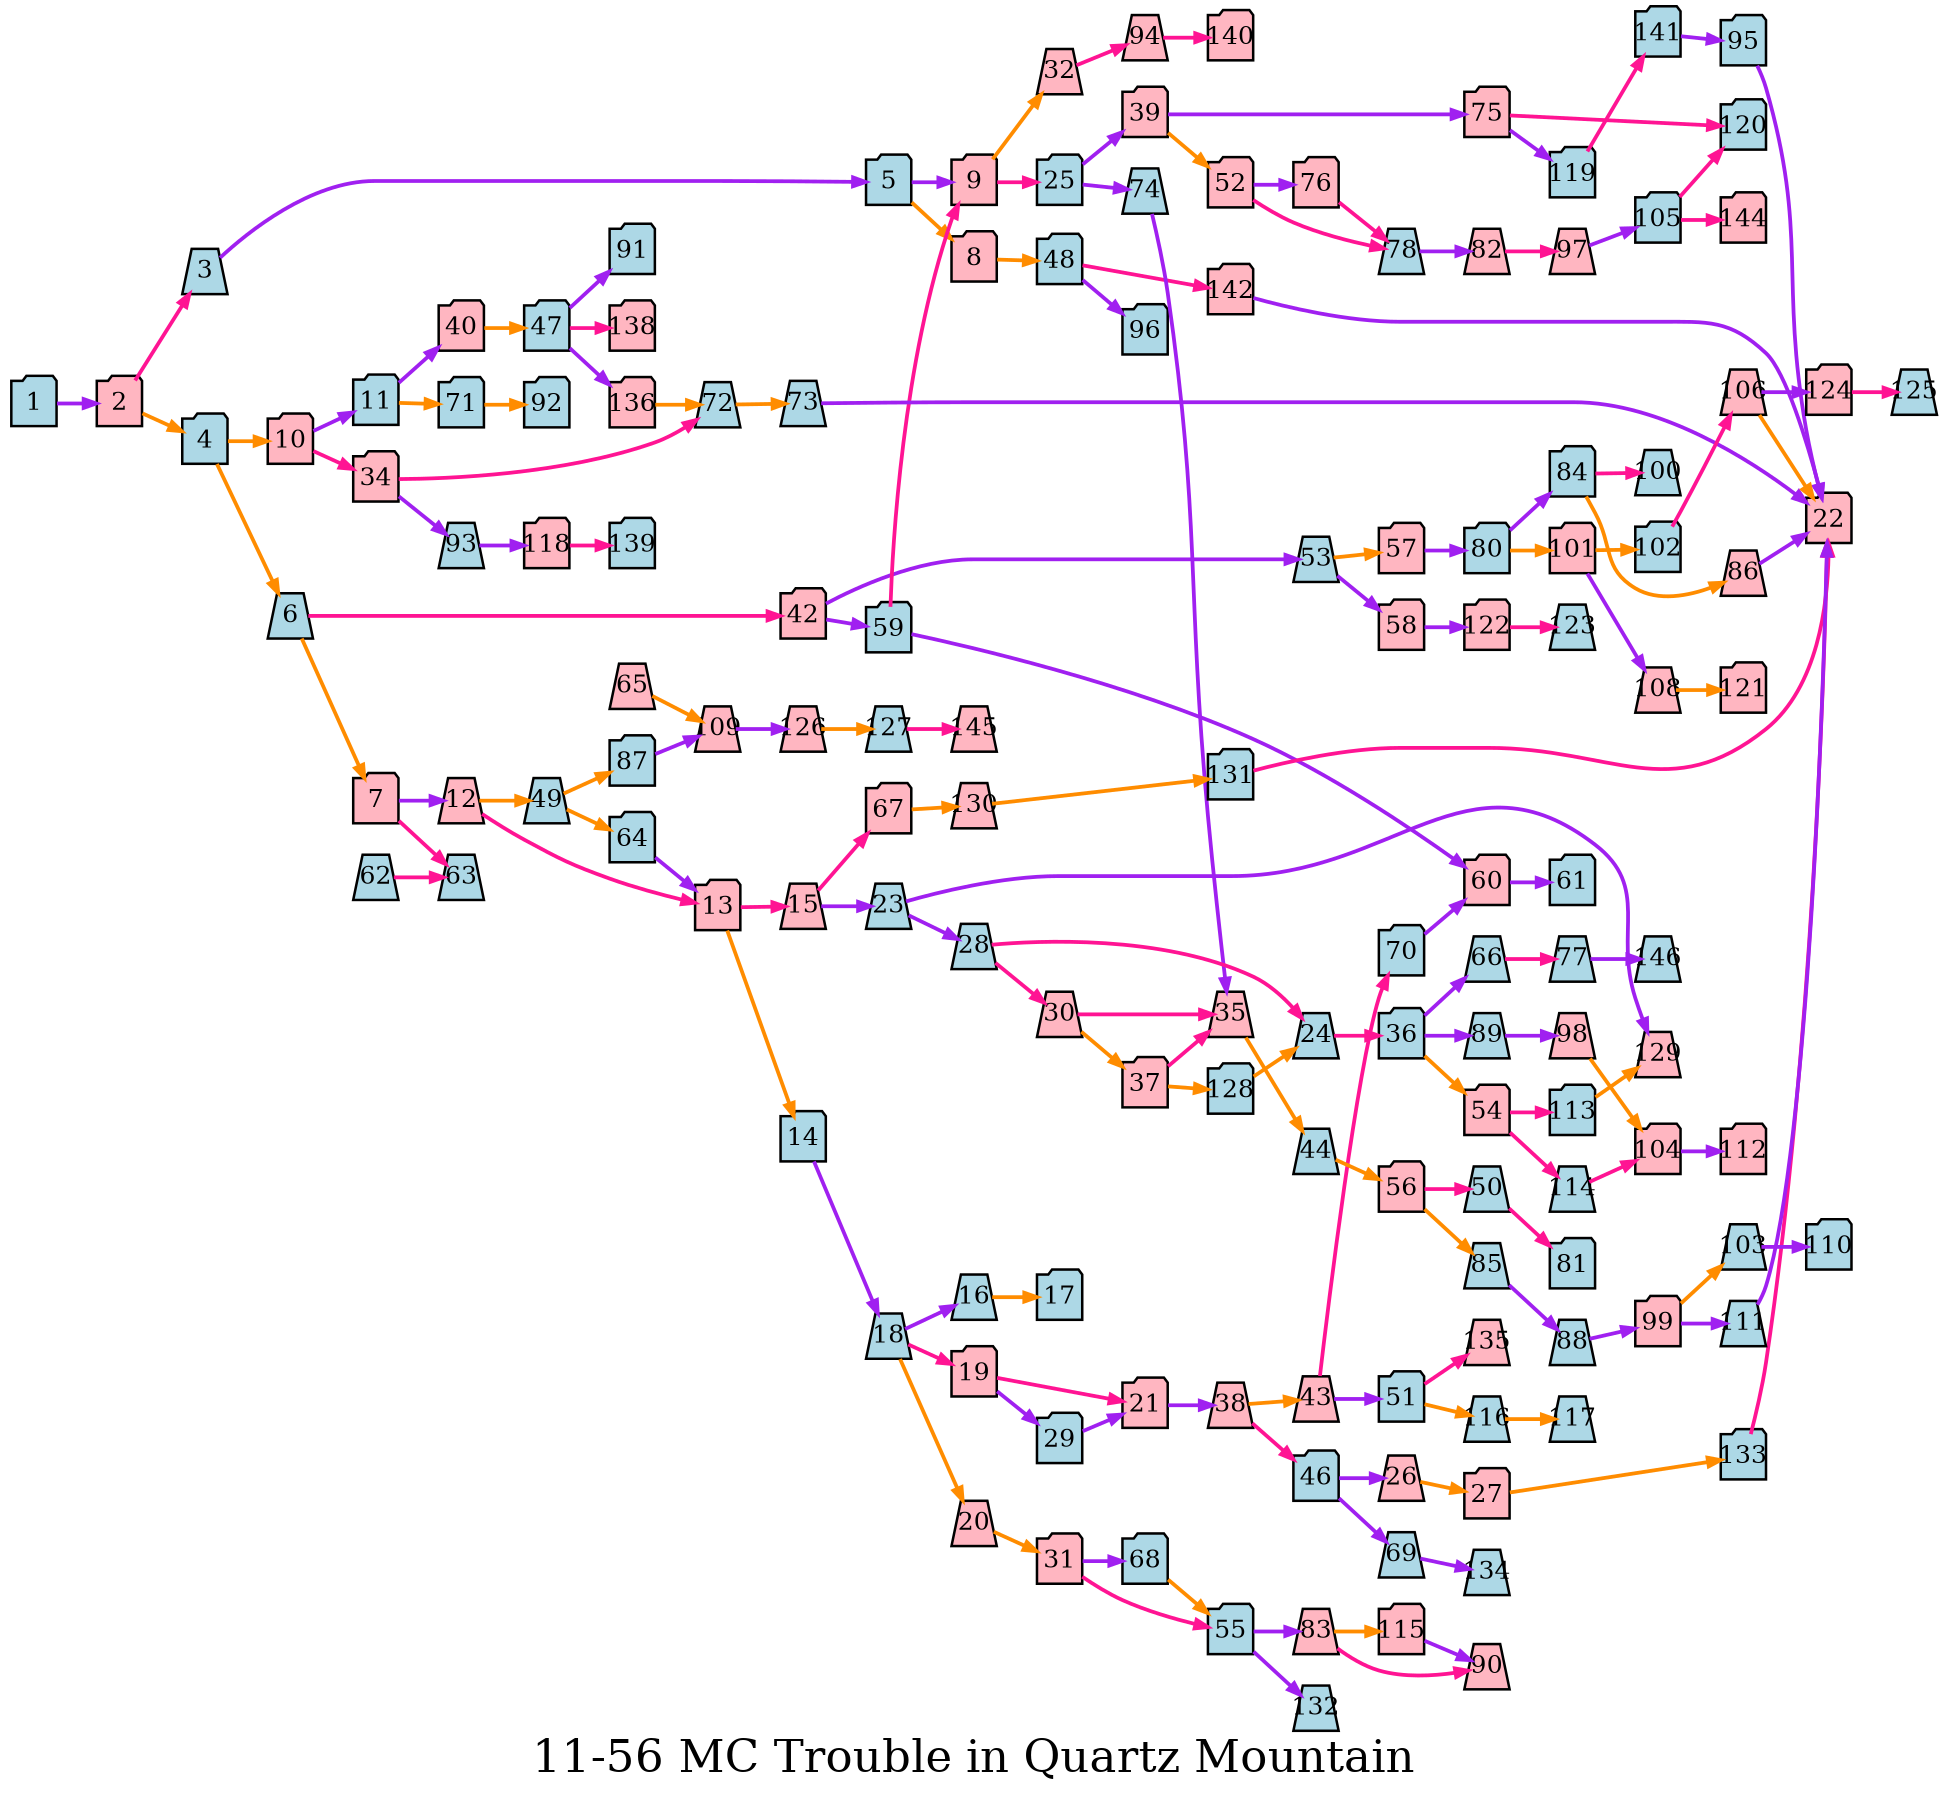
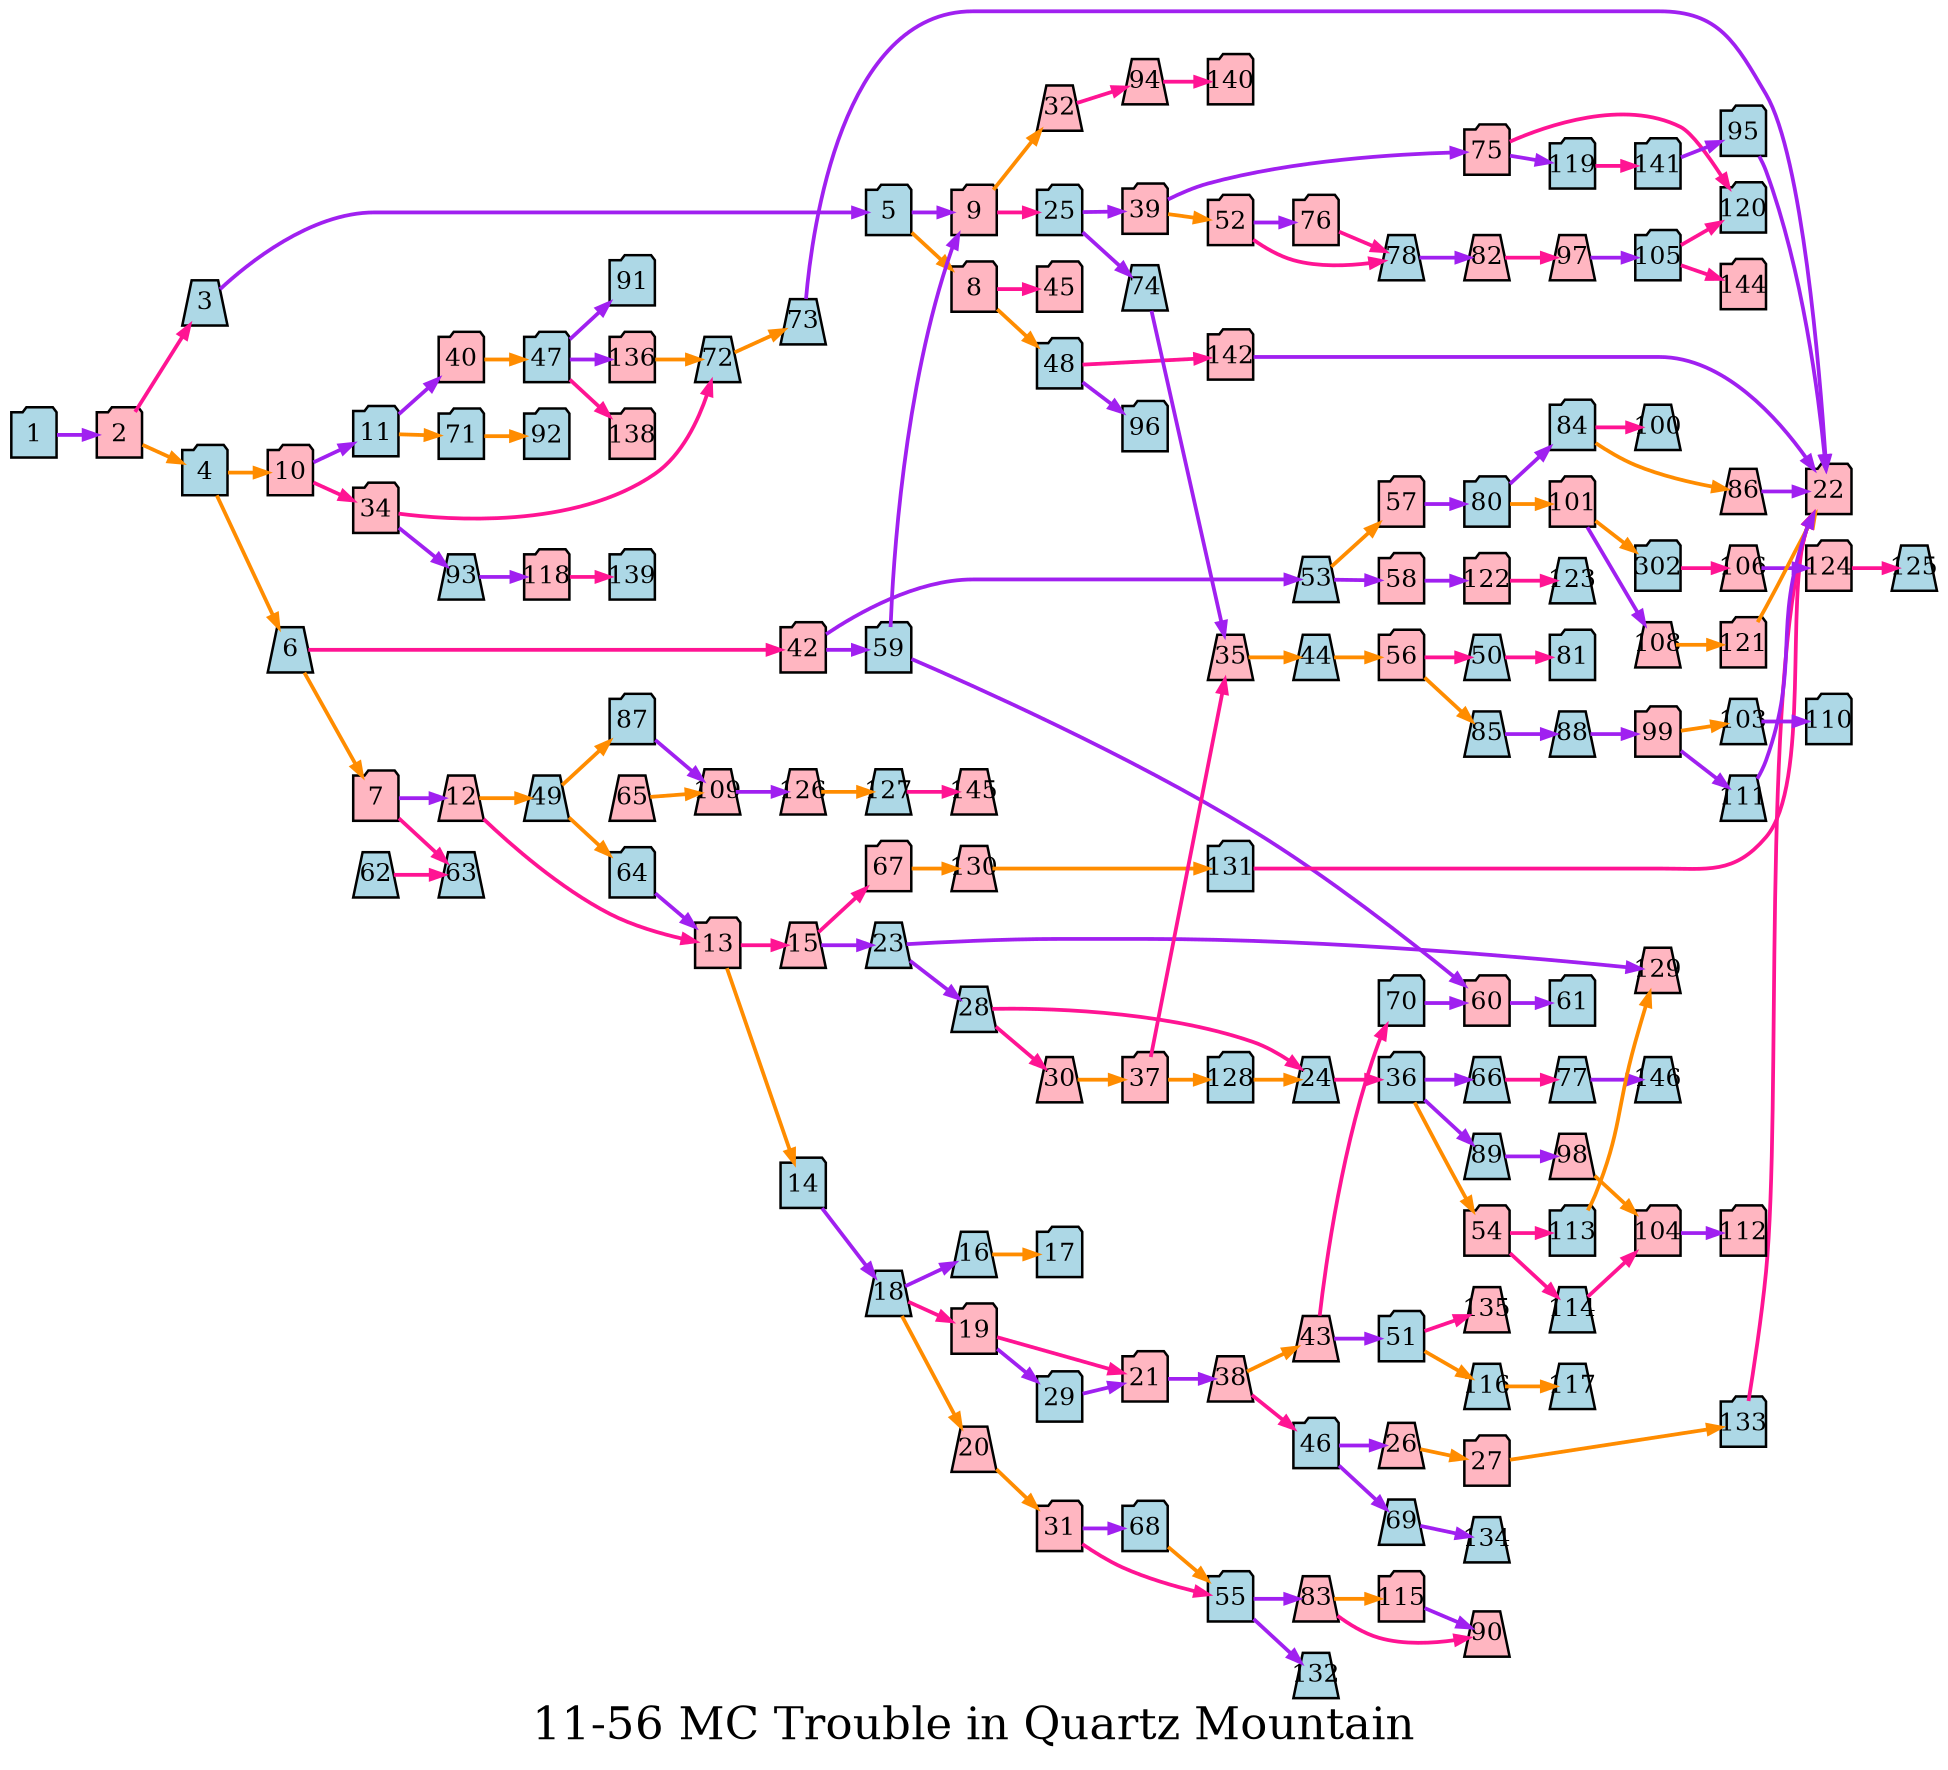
node "45": added
edge "59" -> "9": color deeppink -> purple
edge "106" -> "22": now "121" -> "22"
node "102": label "102" -> "302"
edge "30" -> "35": removed
